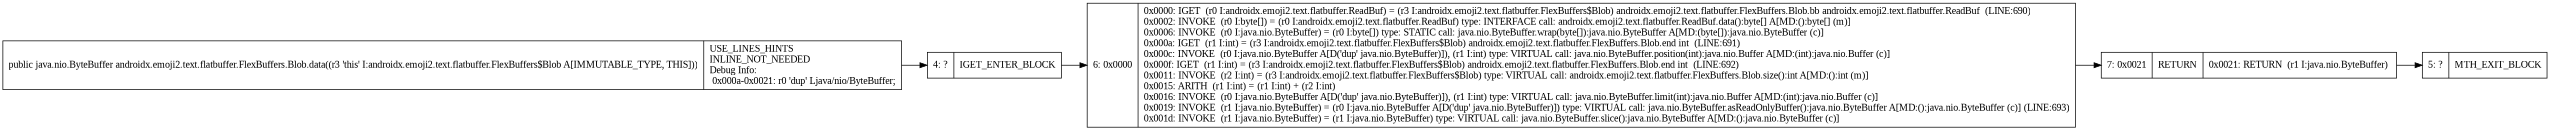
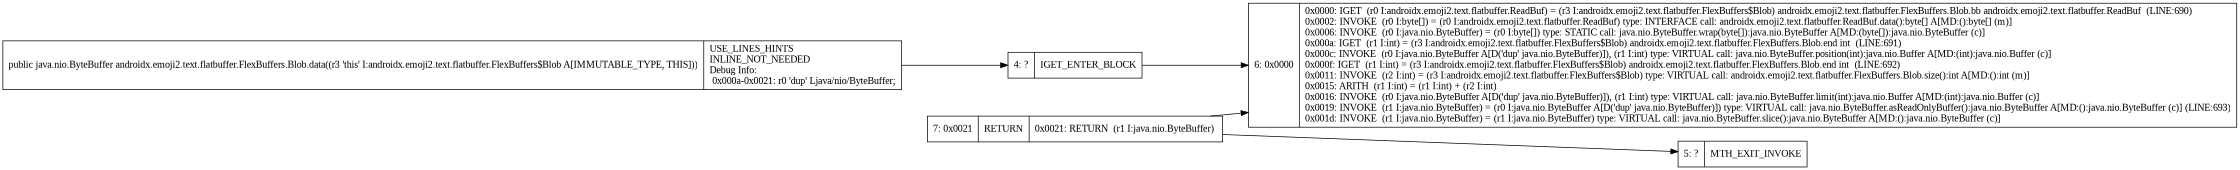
edge "6: 0x0000" -> "7: 0x0021": reversed
node "5: ?": text "MTH_EXIT_BLOCK" -> "MTH_EXIT_INVOKE"
